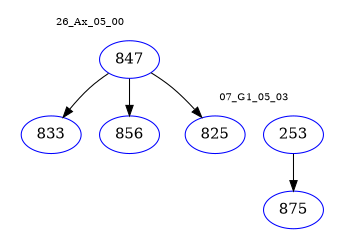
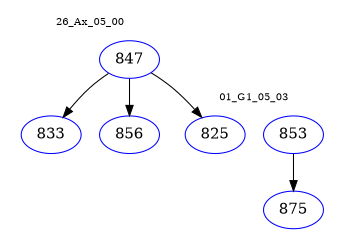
cluster "07_G1_05_03": label "07_G1_05_03" -> "01_G1_05_03"
node "253": label "253" -> "853"
